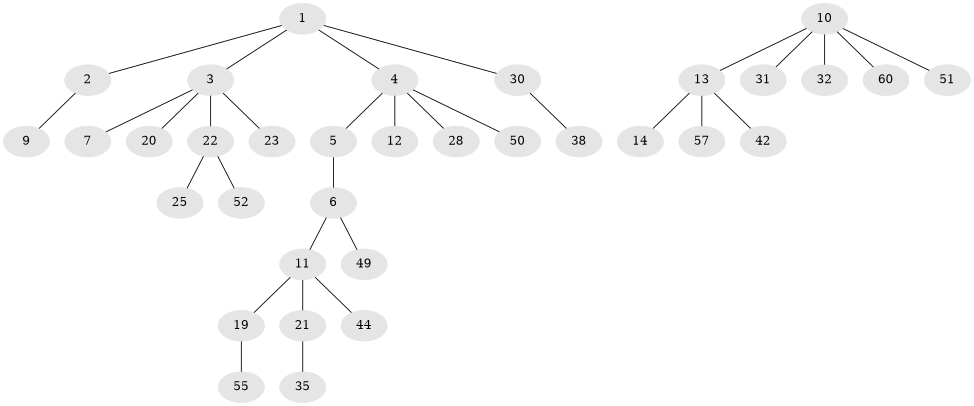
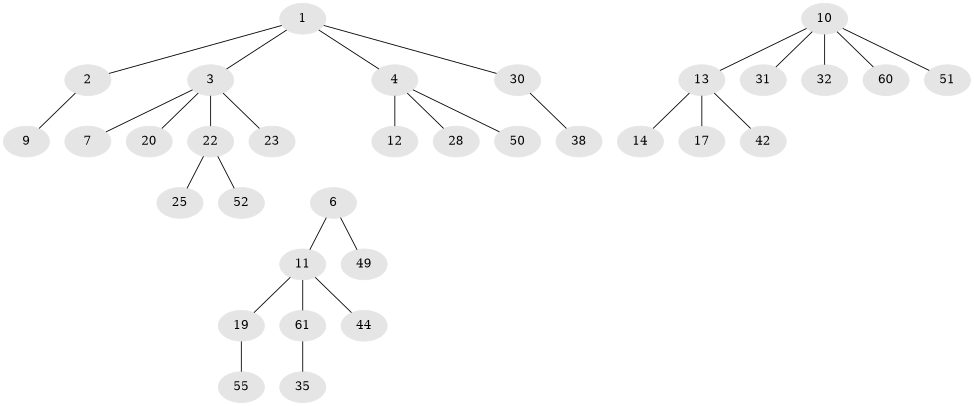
node "5": removed
node "57": label "57" -> "17"
node "21": label "21" -> "61"
